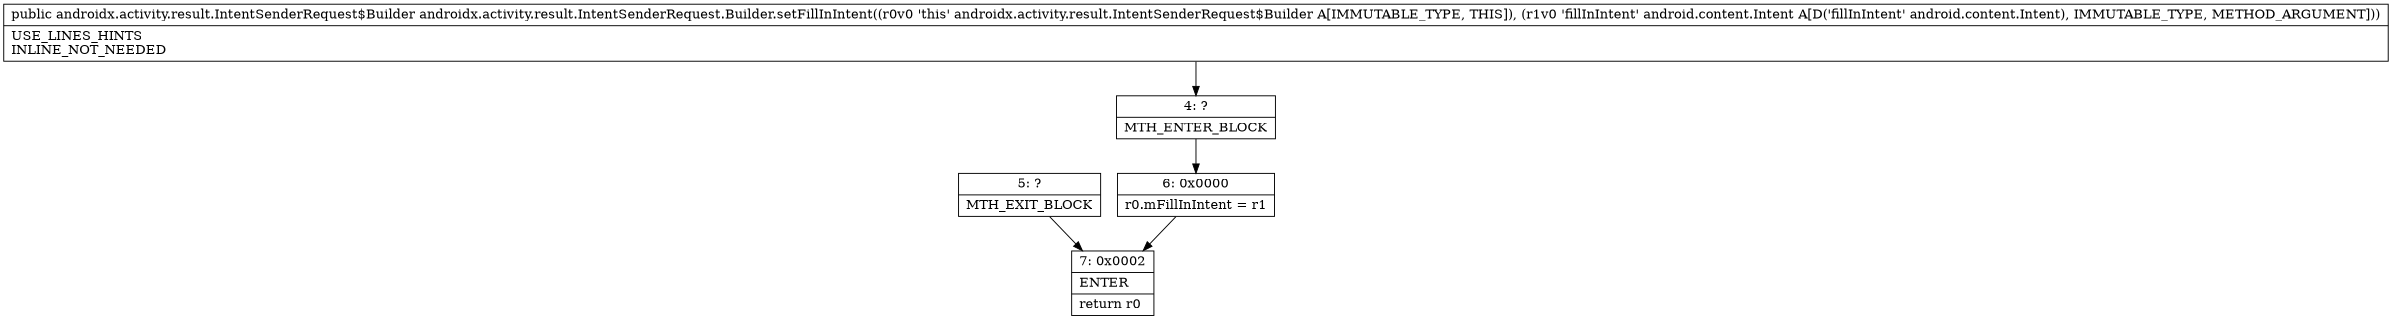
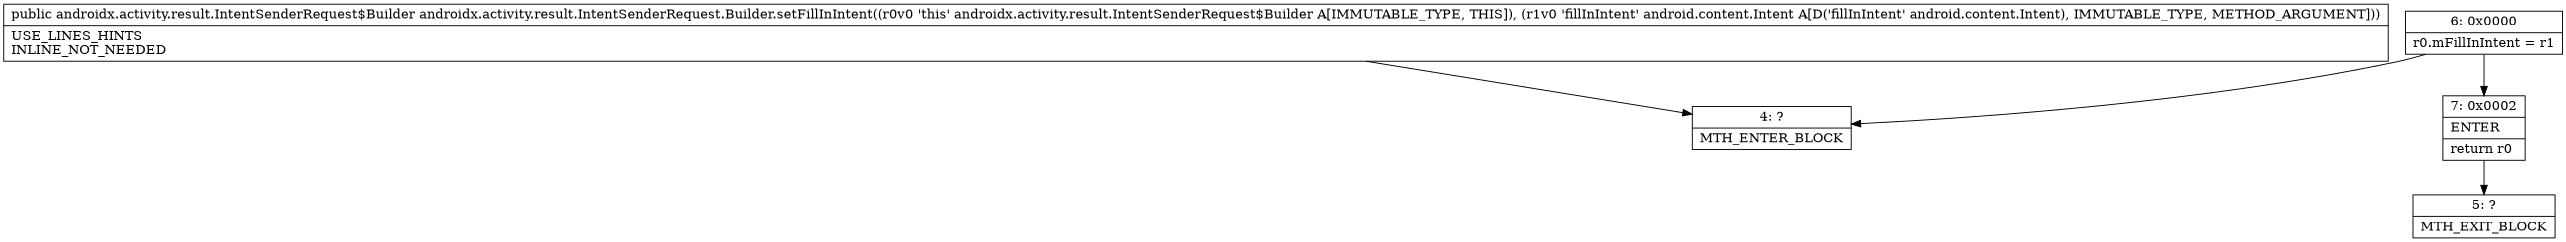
edge "4: ?" -> "6: 0x0000": reversed
edge "5: ?" -> "7: 0x0002": reversed
